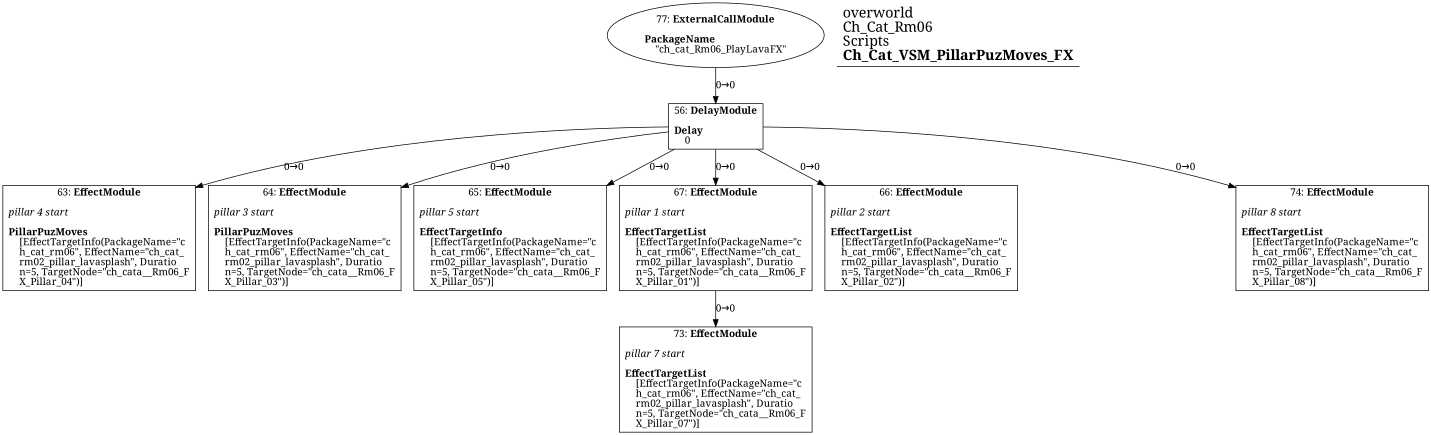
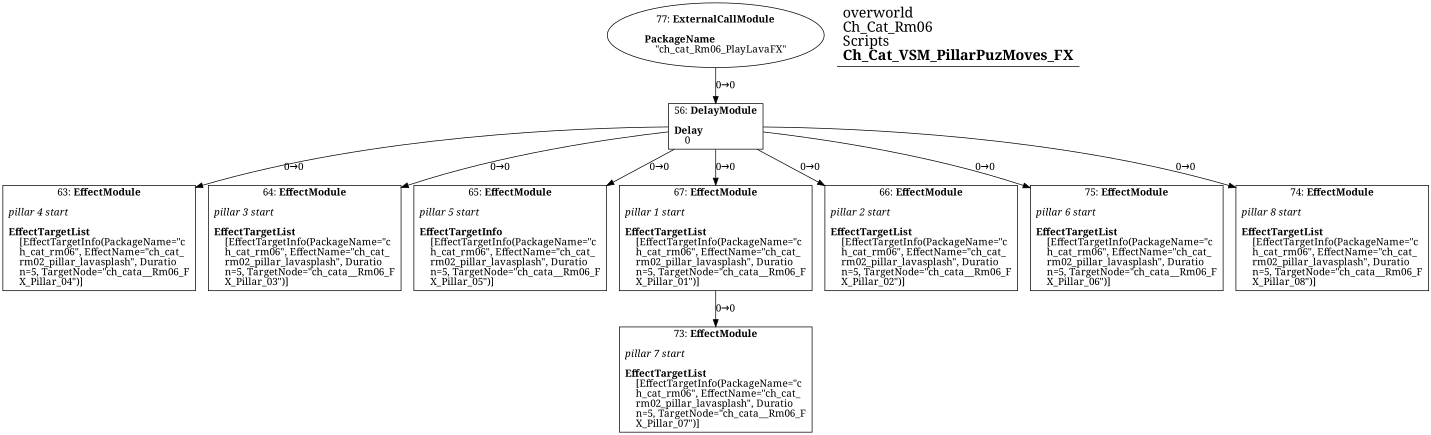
node "63:": text "PillarPuzMoves" -> "EffectTargetList"
node "64:": text "PillarPuzMoves" -> "EffectTargetList"
node "75:": added
